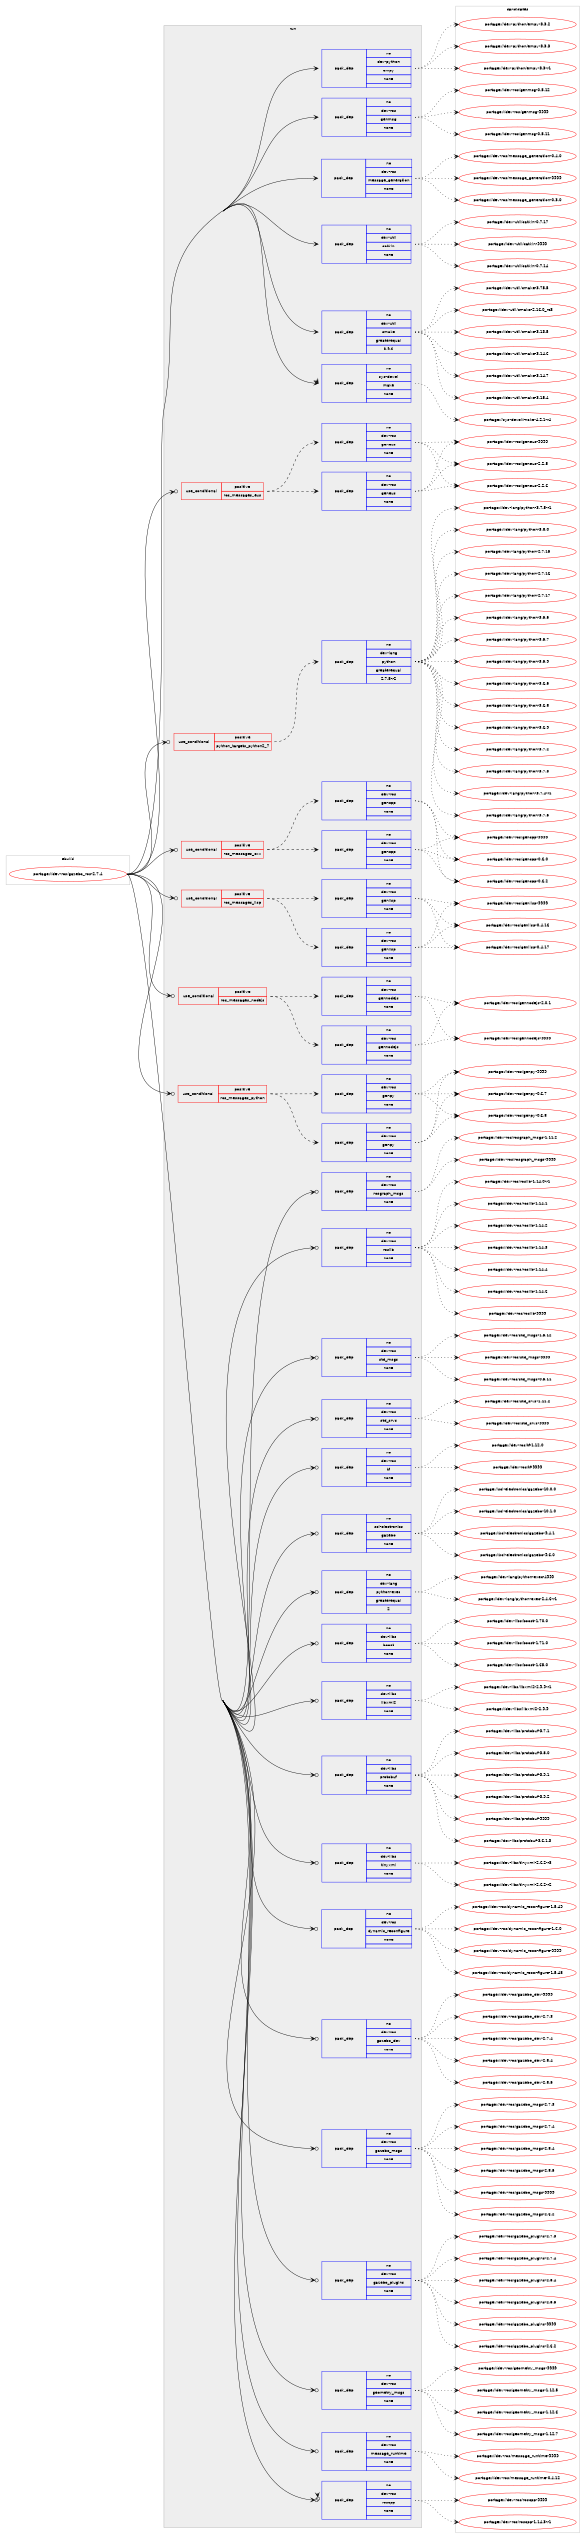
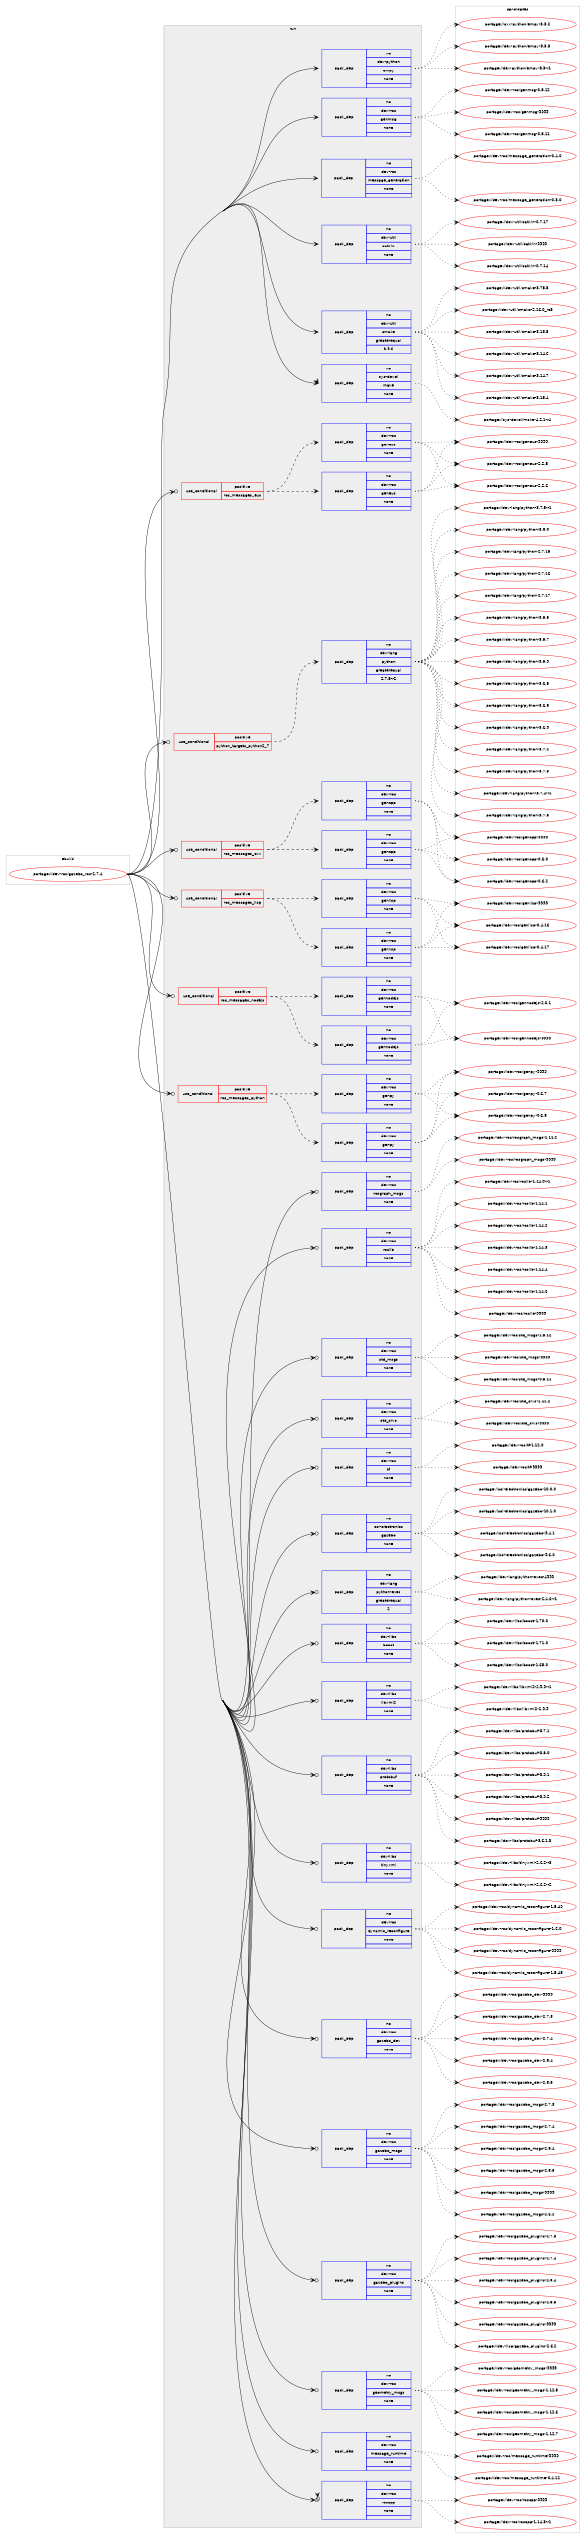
node "portage://dev-python/empy-3.3.2": label "portage://dev-python/empy-3.3.2" -> "portage://cxx-python/empy-3.3.2"
node "portage://dev-ros/message_generation-9999": removed
node "portage://dev-ros/gazebo_plugins-2.6.2": label "portage://dev-ros/gazebo_plugins-2.6.2" -> "portage://dev-lisp/gazebo_plugins-2.6.2"
